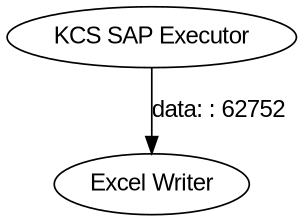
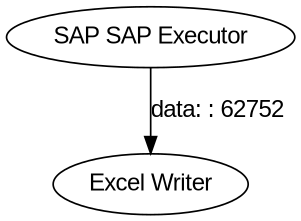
node "KCS SAP Executor": label "KCS SAP Executor" -> "SAP SAP Executor"
